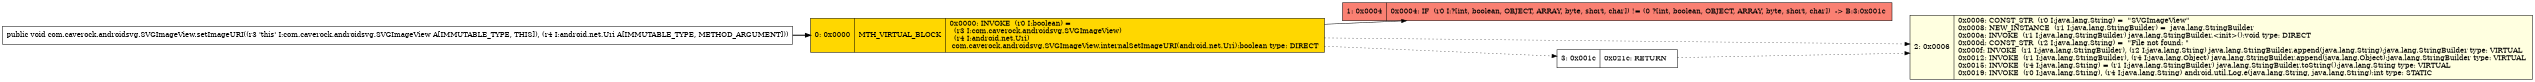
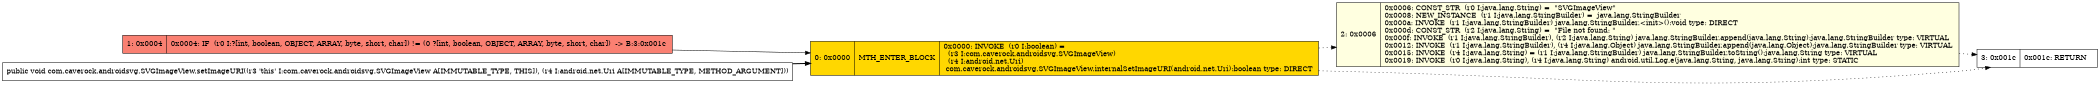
edge "0: 0x0000" -> "1: 0x0004": reversed
node "0: 0x0000": text "MTH_VIRTUAL_BLOCK" -> "MTH_ENTER_BLOCK"
edge "3: 0x001c" -> "2: 0x0006": reversed
node "3: 0x001c": text "0x021c: RETURN" -> "0x001c: RETURN"
